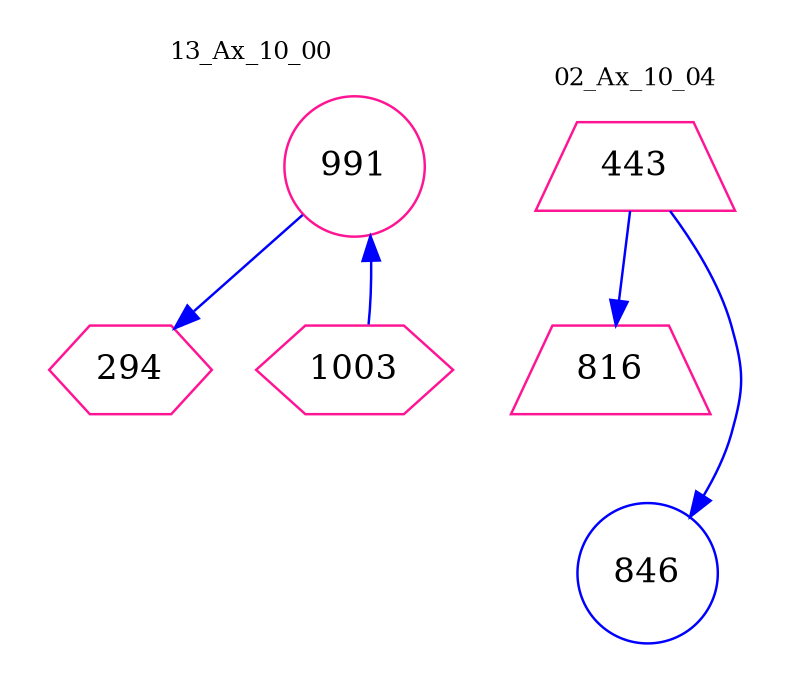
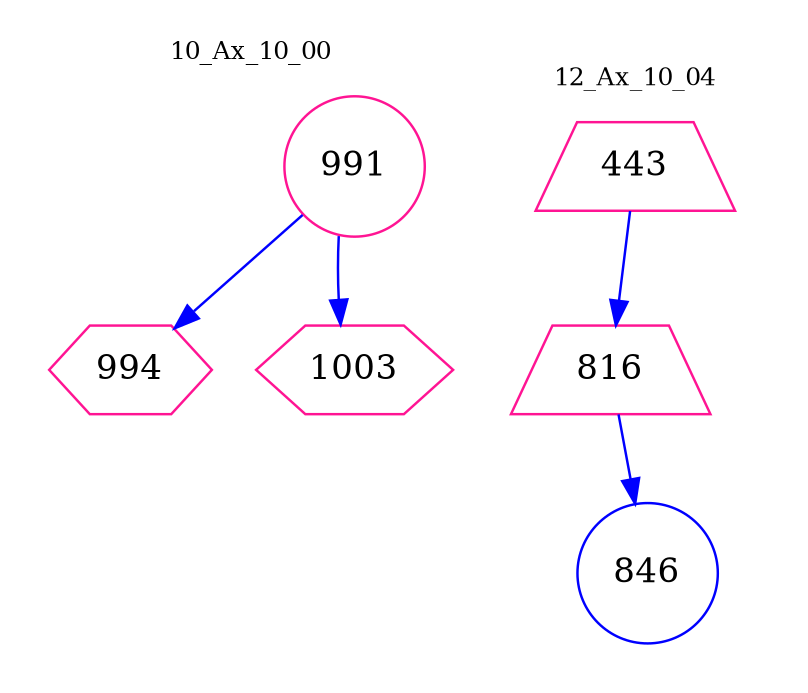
cluster "13_Ax_10_00": label "13_Ax_10_00" -> "10_Ax_10_00"
cluster "02_Ax_10_04": label "02_Ax_10_04" -> "12_Ax_10_04"
edge "1003" -> "991": reversed
edge "443" -> "846": now "816" -> "846"
node "294": label "294" -> "994"
